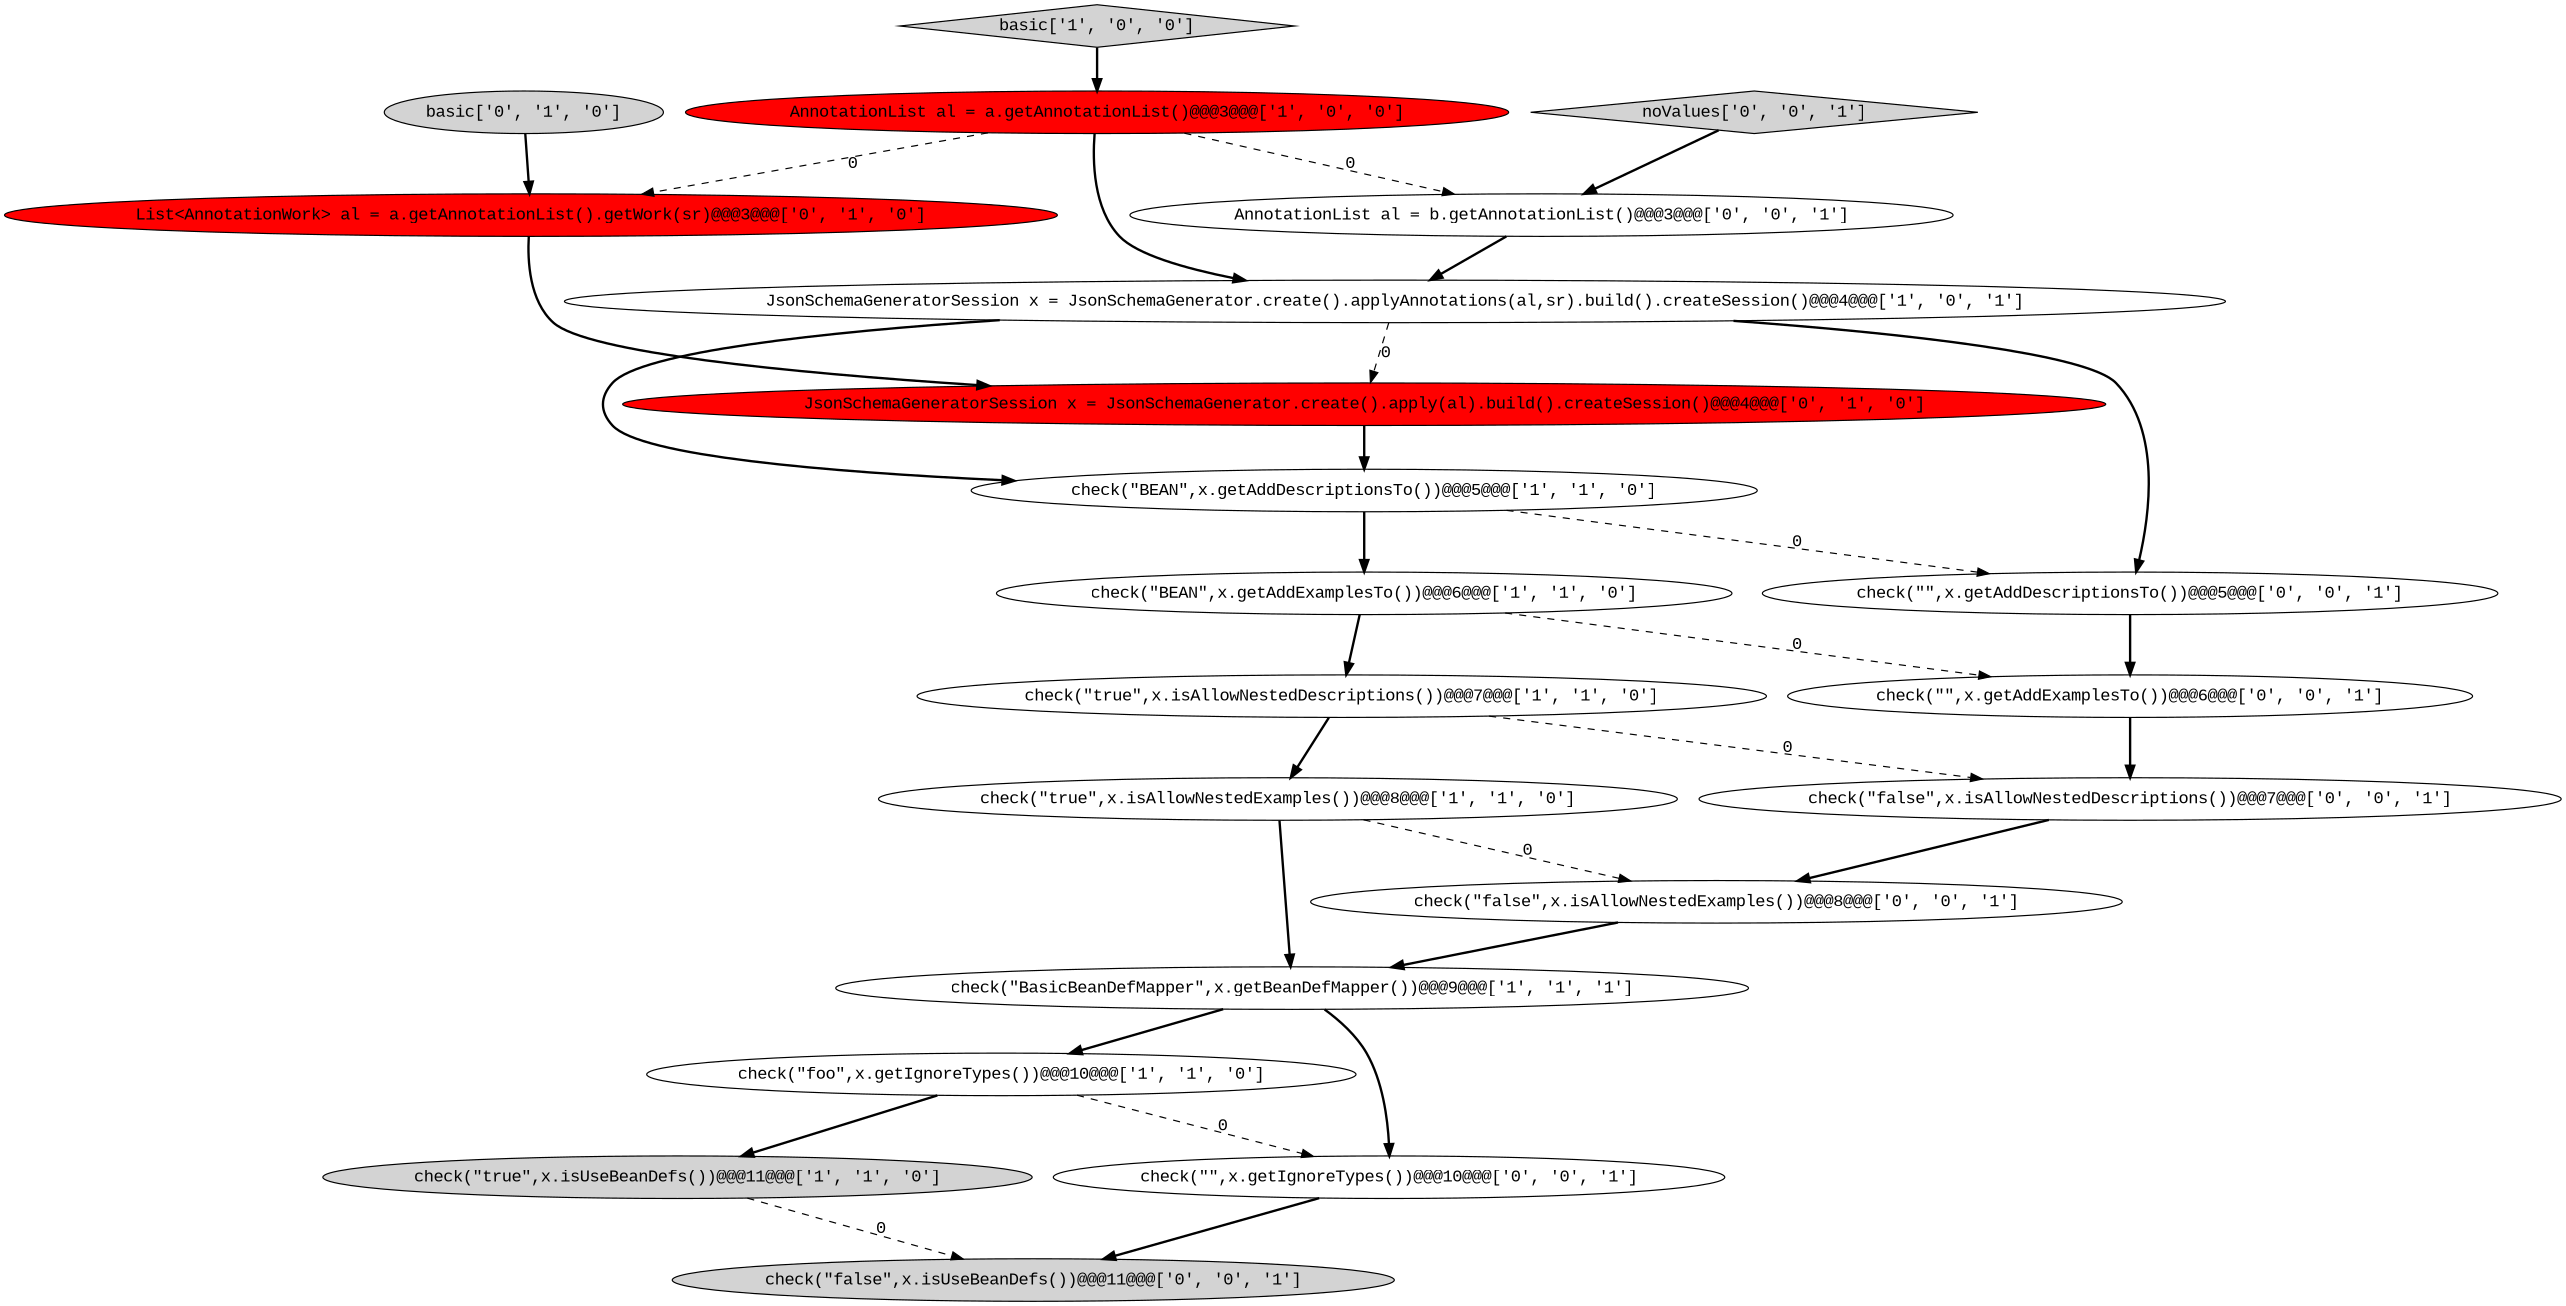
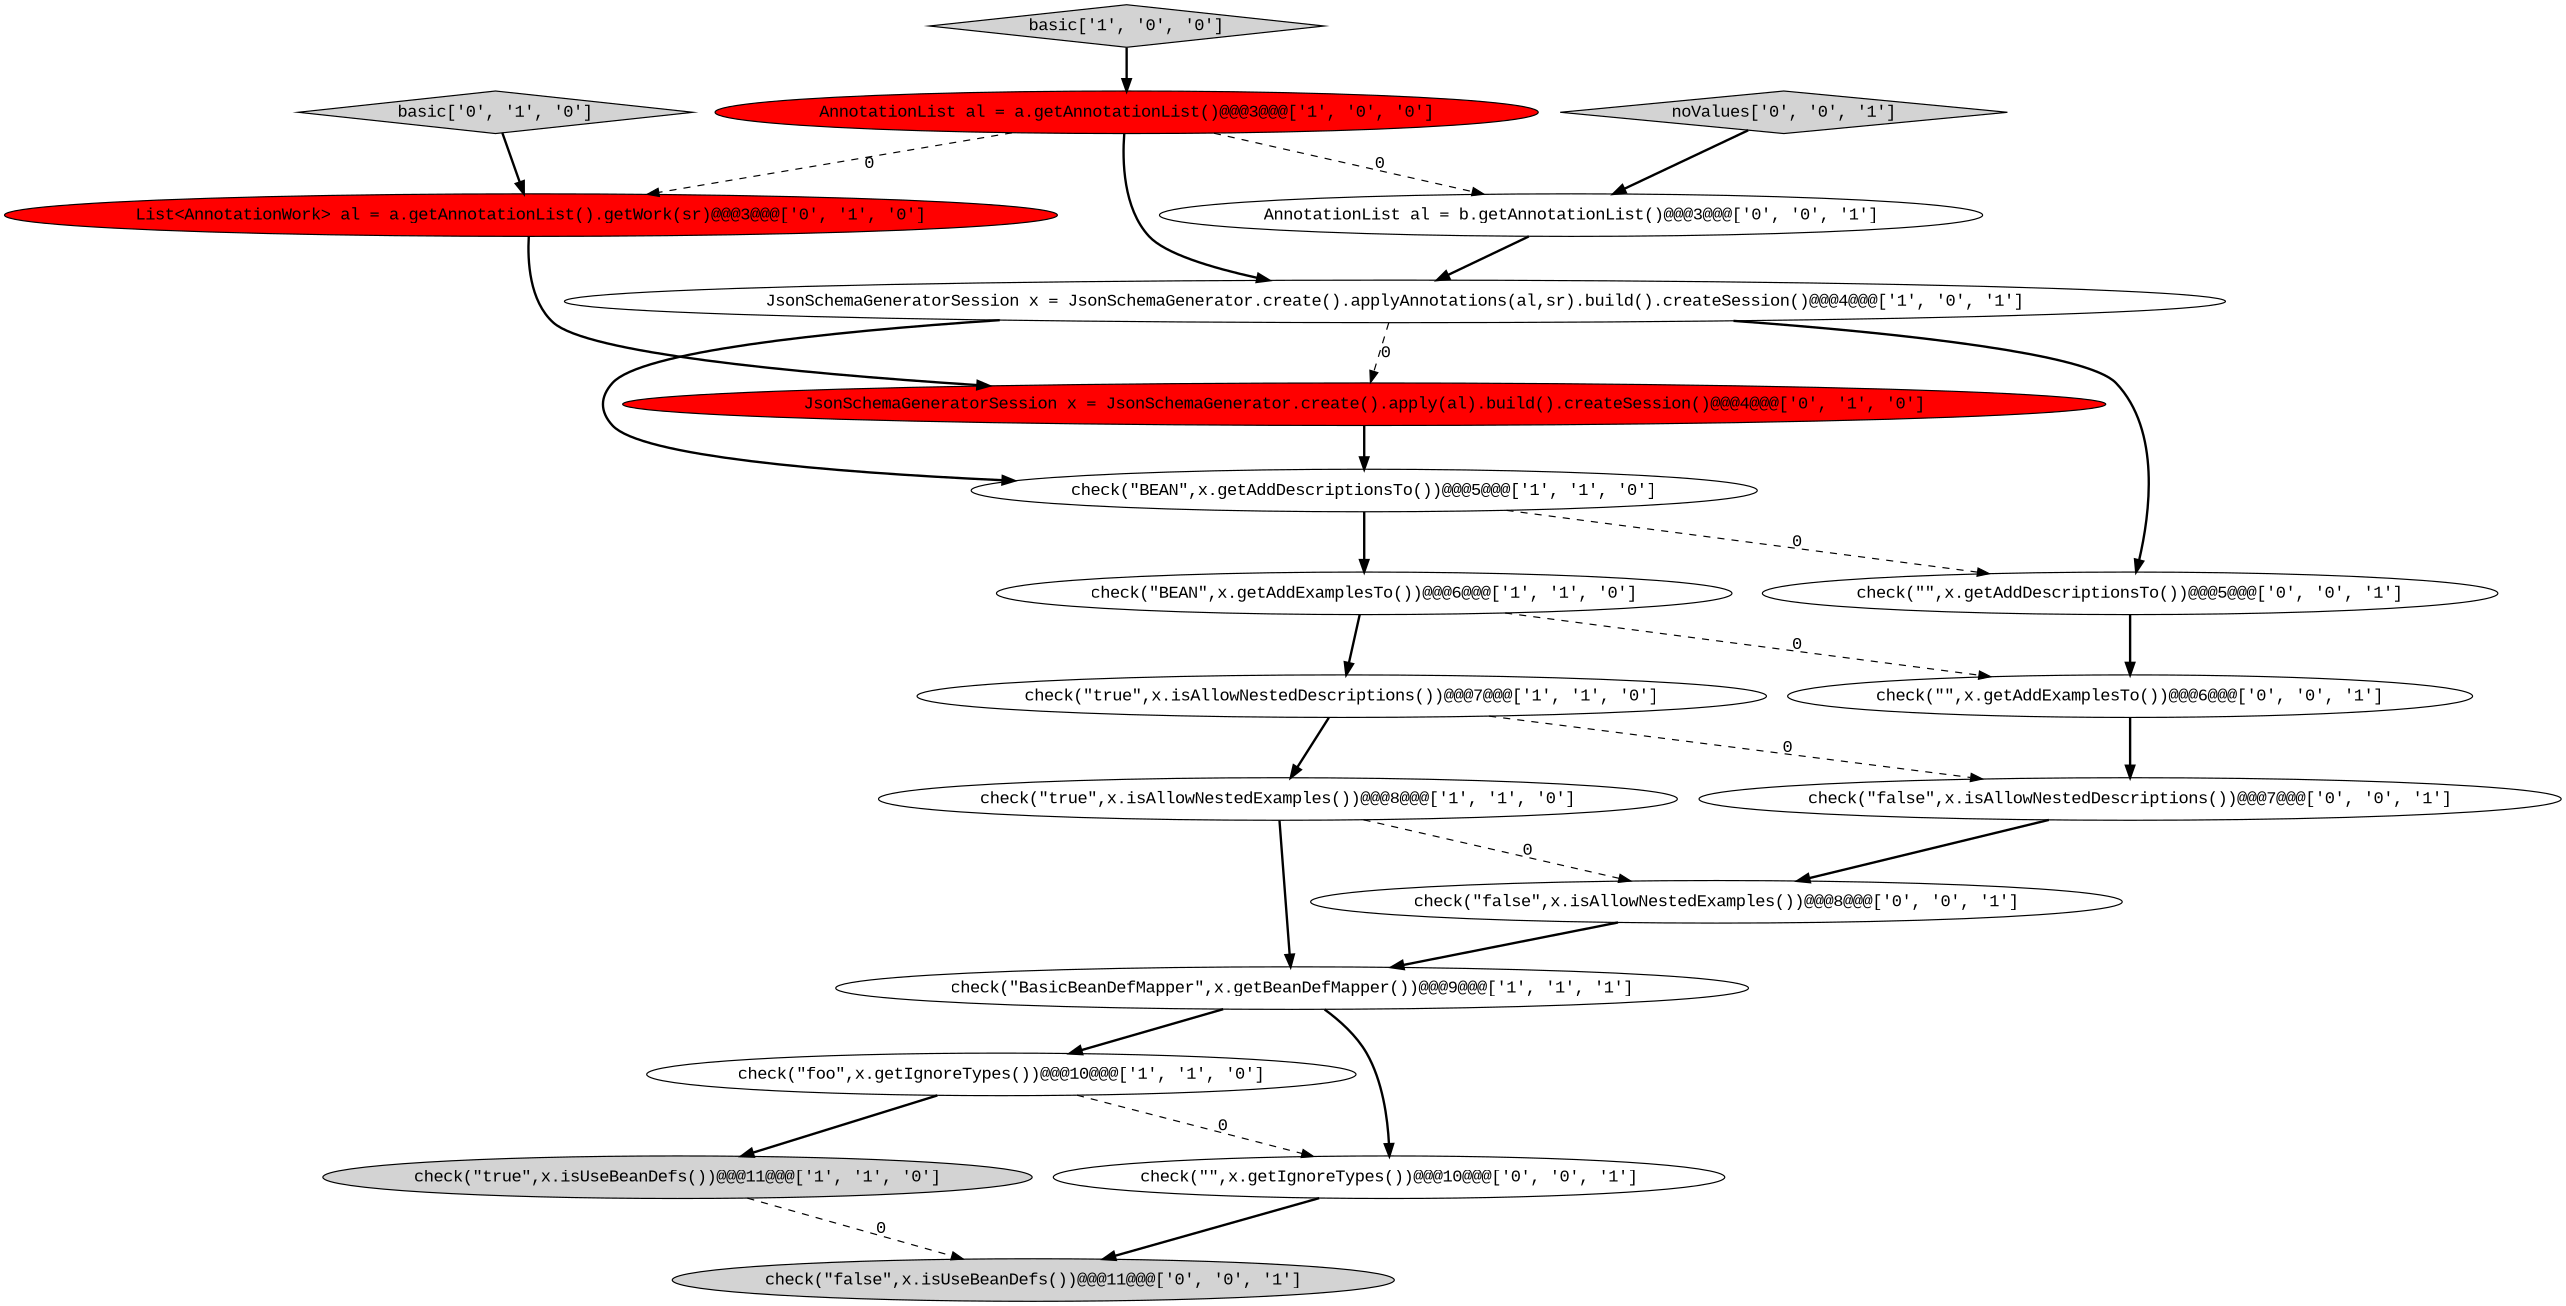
node "basic['0', '1', '0']": shape ellipse -> diamond
